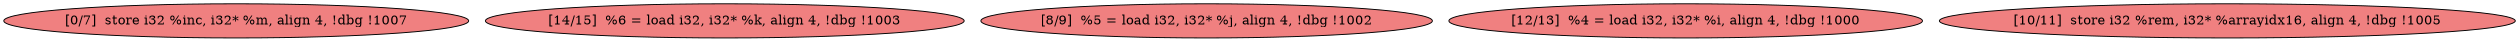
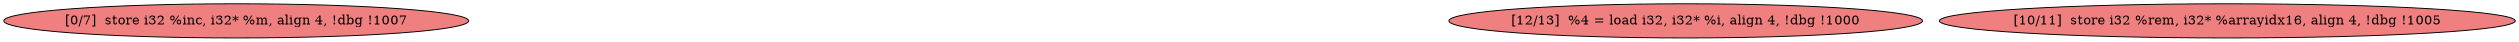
node "[14/15]  %6 = load i32, i32* %k, align 4, !dbg !1003": removed
node "[8/9]  %5 = load i32, i32* %j, align 4, !dbg !1002": removed
